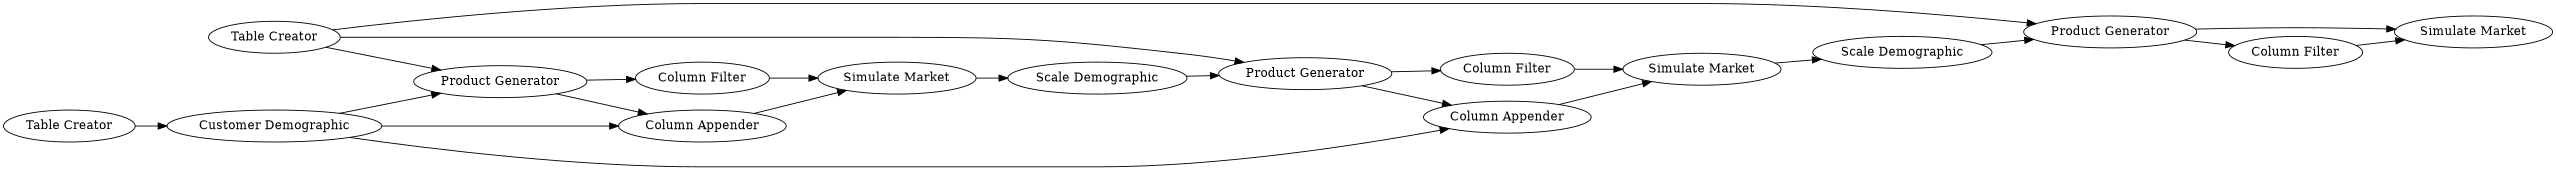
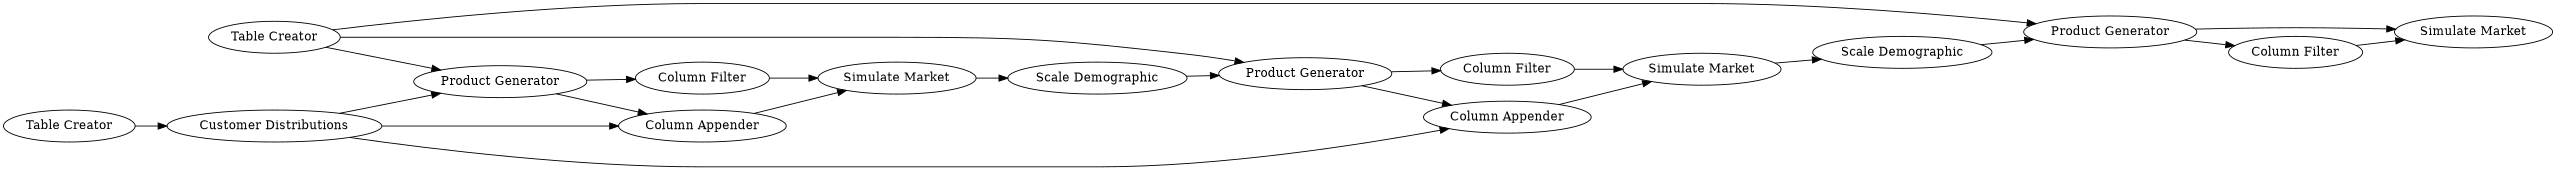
node "Customer Demographic": label "Customer Demographic" -> "Customer Distributions"
